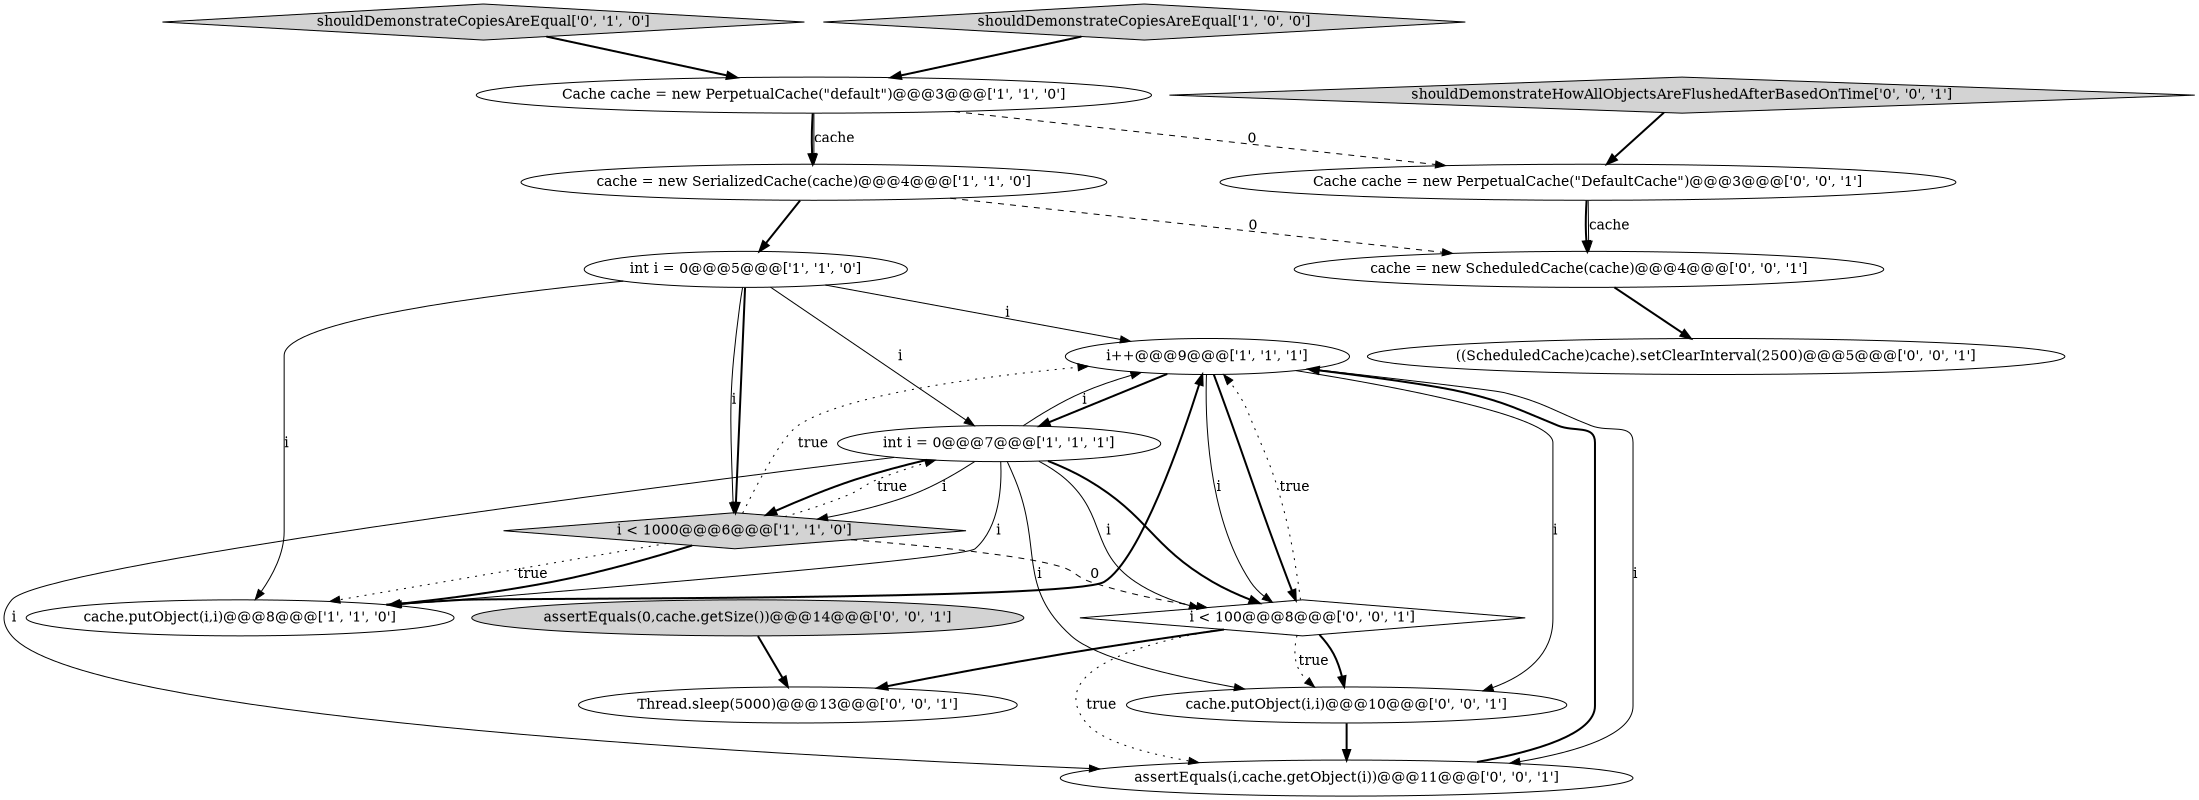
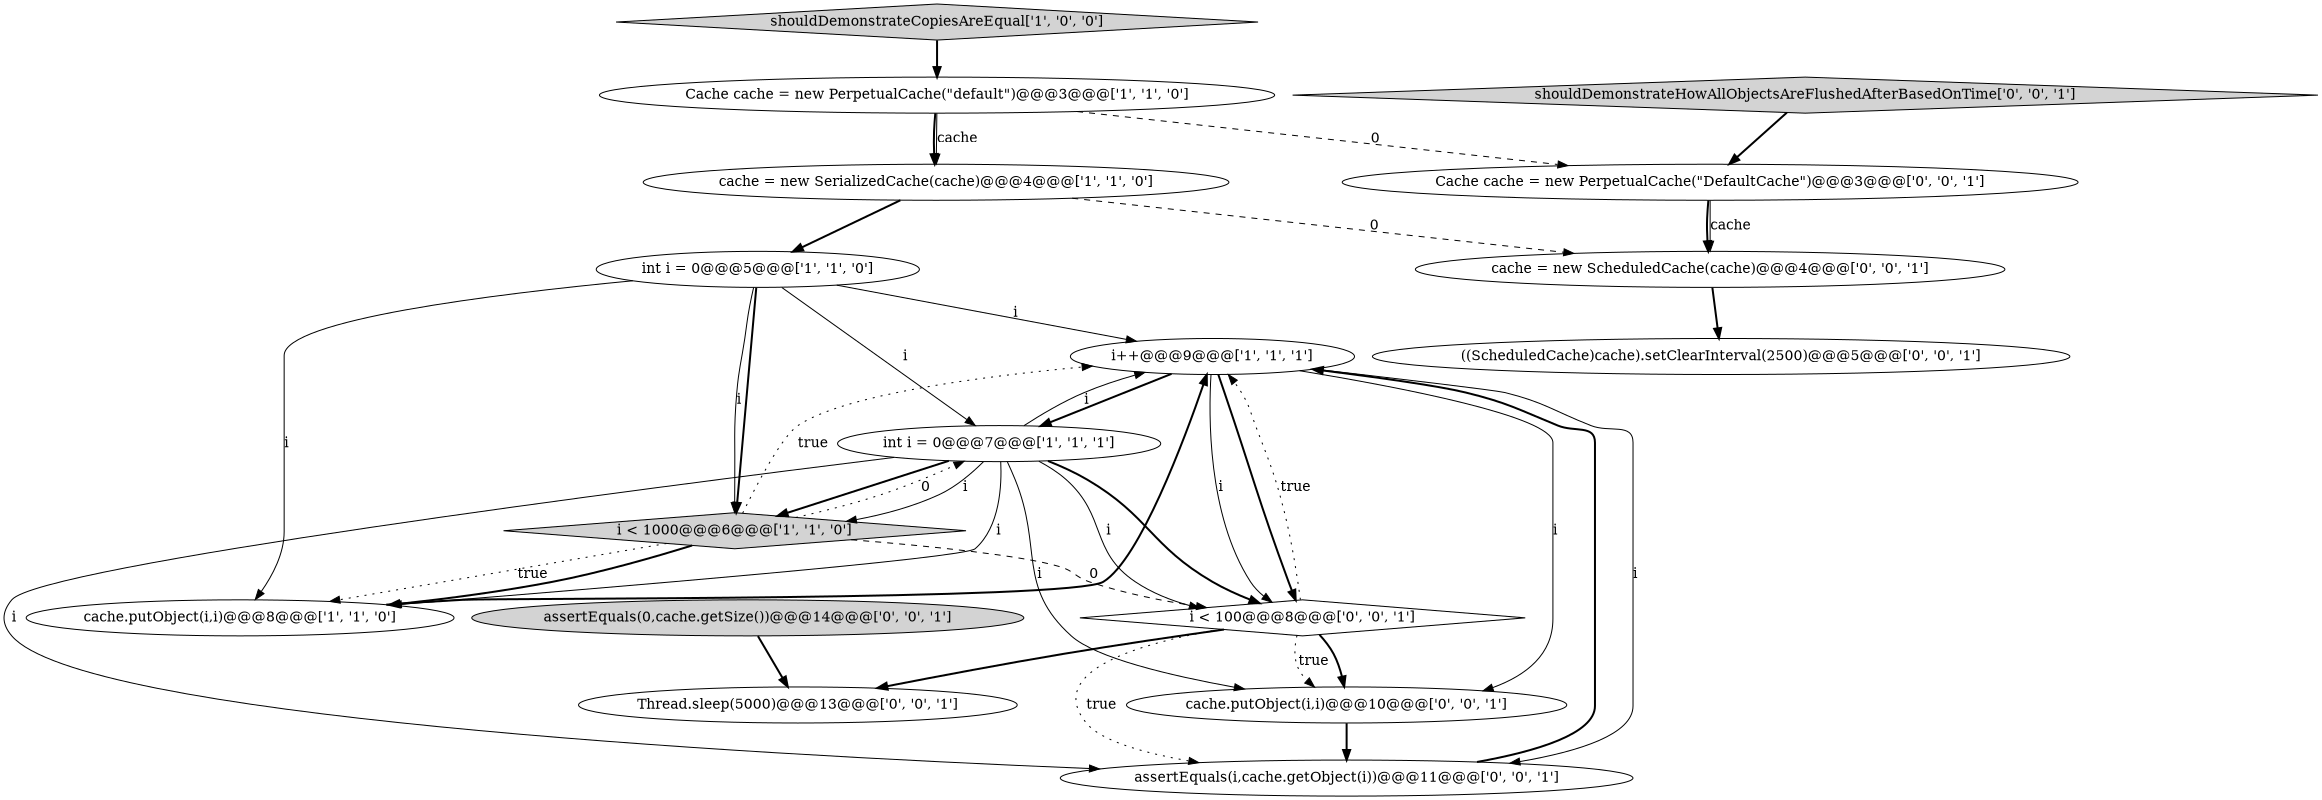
node "shouldDemonstrateCopiesAreEqual['0', '1', '0']": removed
edge "i < 1000@@@6@@@['1', '1', '0']" -> "int i = 0@@@7@@@['1', '1', '1']": label "true" -> "0"
